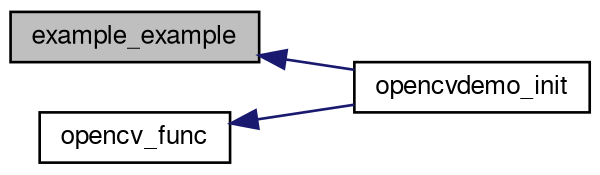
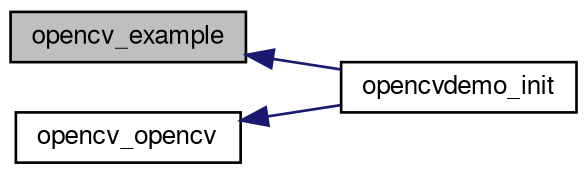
node "example_example": label "example_example" -> "opencv_example"
node "opencv_func": label "opencv_func" -> "opencv_opencv"
